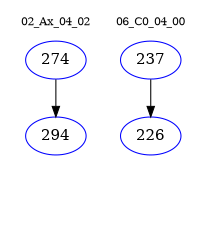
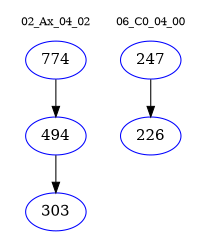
node "274": label "274" -> "774"
node "237": label "237" -> "247"
node "294": label "294" -> "494"
node "303": added
